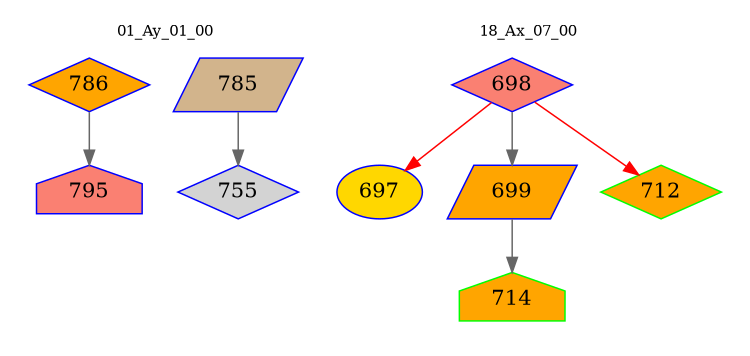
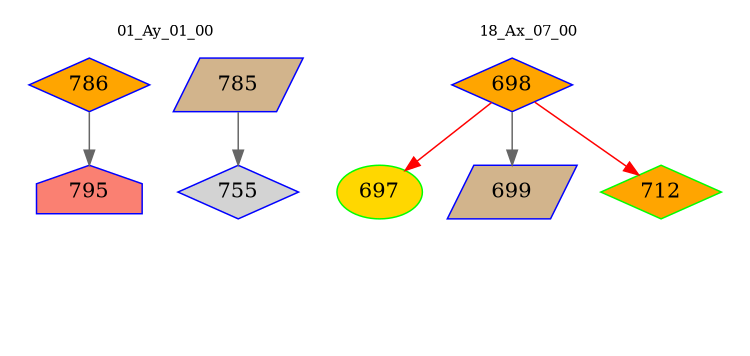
node "698": fillcolor salmon -> orange
node "697": color blue -> green
node "699": fillcolor orange -> tan
node "714": removed
